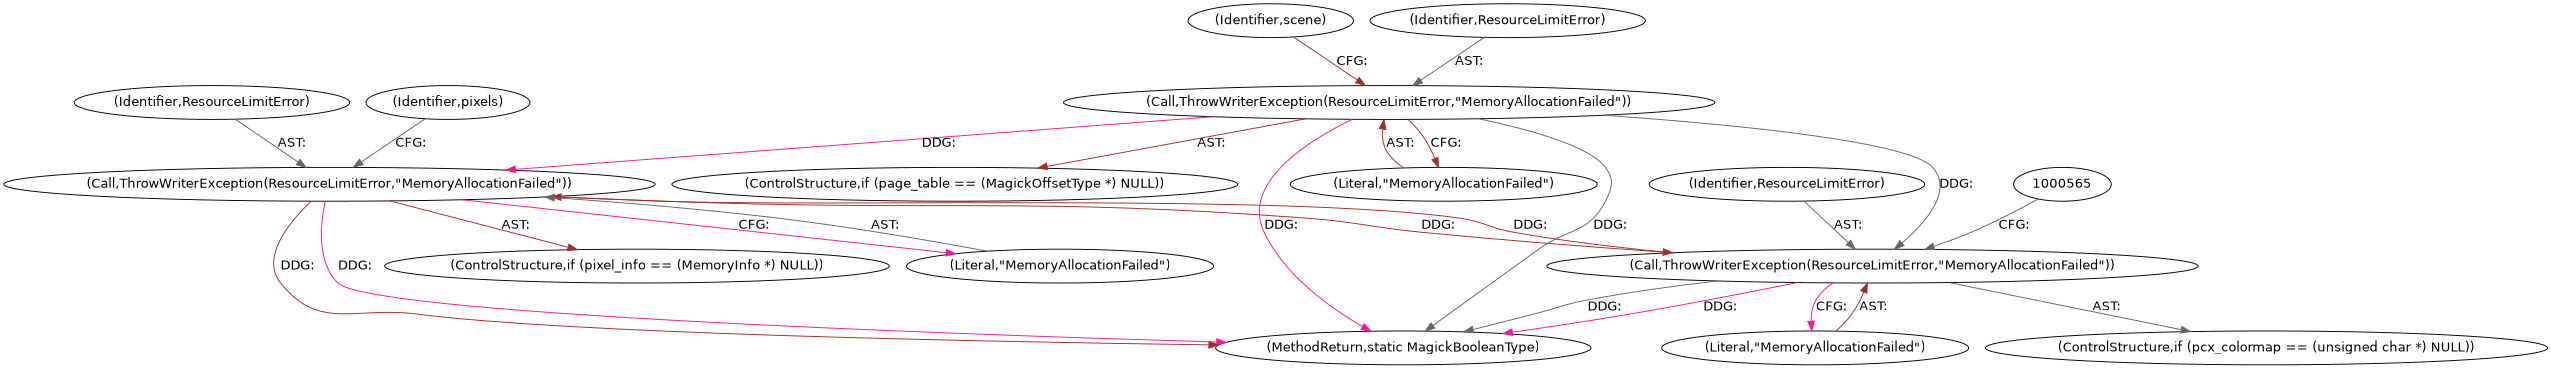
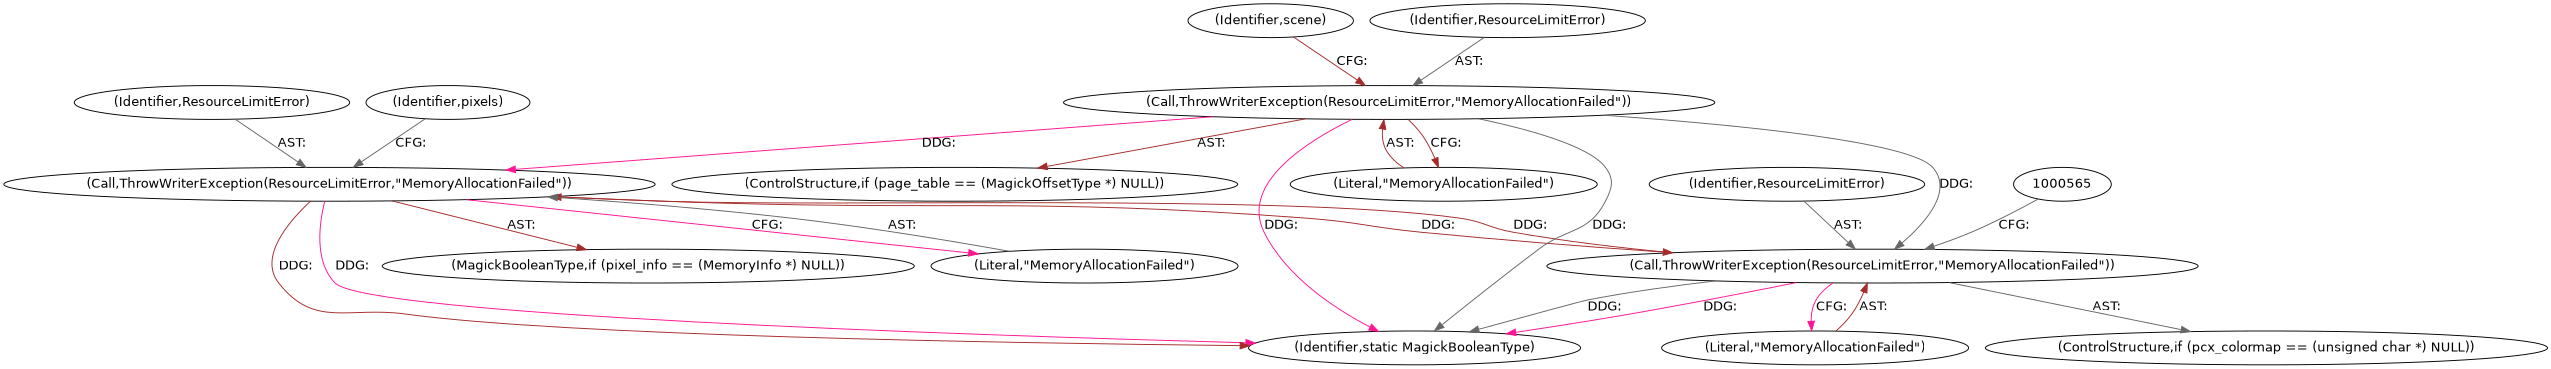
node "(ControlStructure,if (pixel_info == (MemoryInfo *) NULL))": label "(ControlStructure,if (pixel_info == (MemoryInfo *) NULL))" -> "(MagickBooleanType,if (pixel_info == (MemoryInfo *) NULL))"
node "(MethodReturn,static MagickBooleanType)": label "(MethodReturn,static MagickBooleanType)" -> "(Identifier,static MagickBooleanType)"
